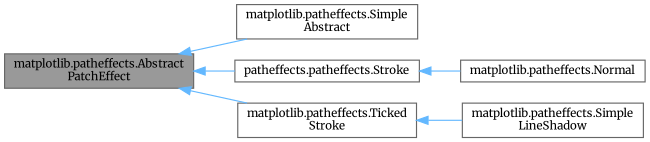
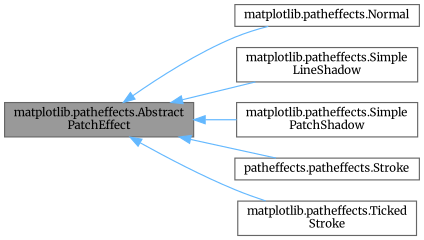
node "matplotlib.patheffects.Simple Abstract": label "matplotlib.patheffects.Simple Abstract" -> "matplotlib.patheffects.Simple PatchShadow"
edge "matplotlib.patheffects.Normal" -> "patheffects.patheffects.Stroke": now "matplotlib.patheffects.Normal" -> "matplotlib.patheffects.Abstract PatchEffect"
edge "matplotlib.patheffects.Simple LineShadow" -> "matplotlib.patheffects.Ticked Stroke": now "matplotlib.patheffects.Simple LineShadow" -> "matplotlib.patheffects.Abstract PatchEffect"
